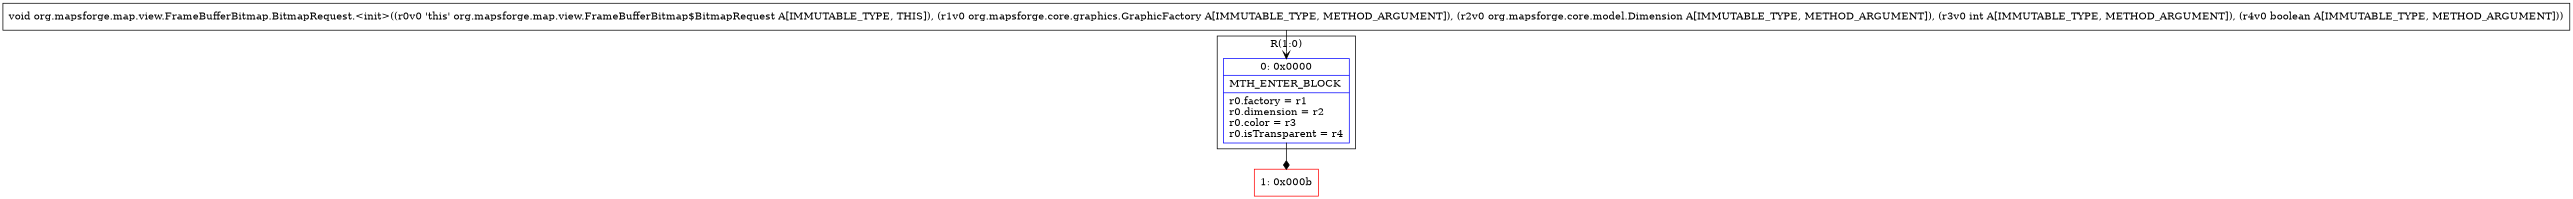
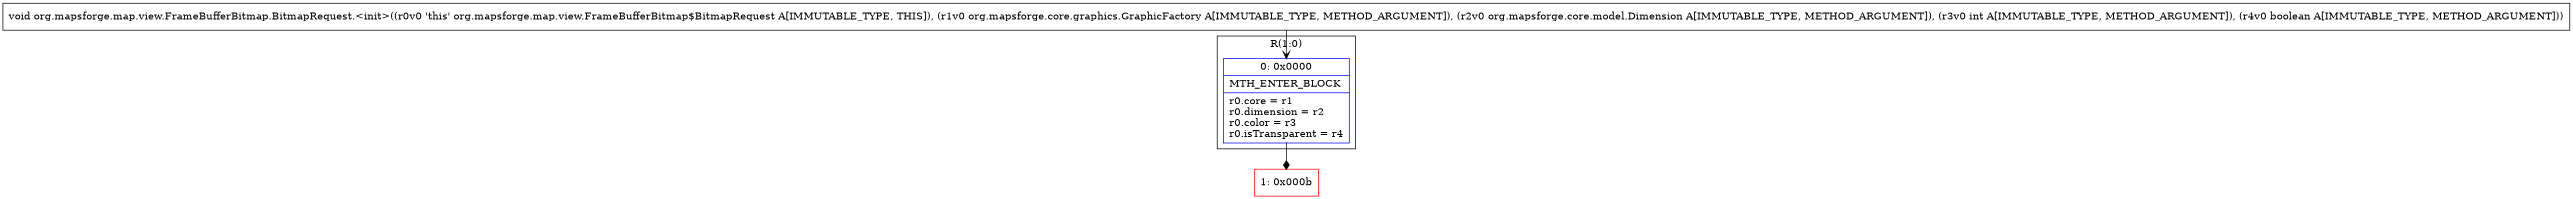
node "0: 0x0000": text "r0.factory = r1" -> "r0.core = r1"
